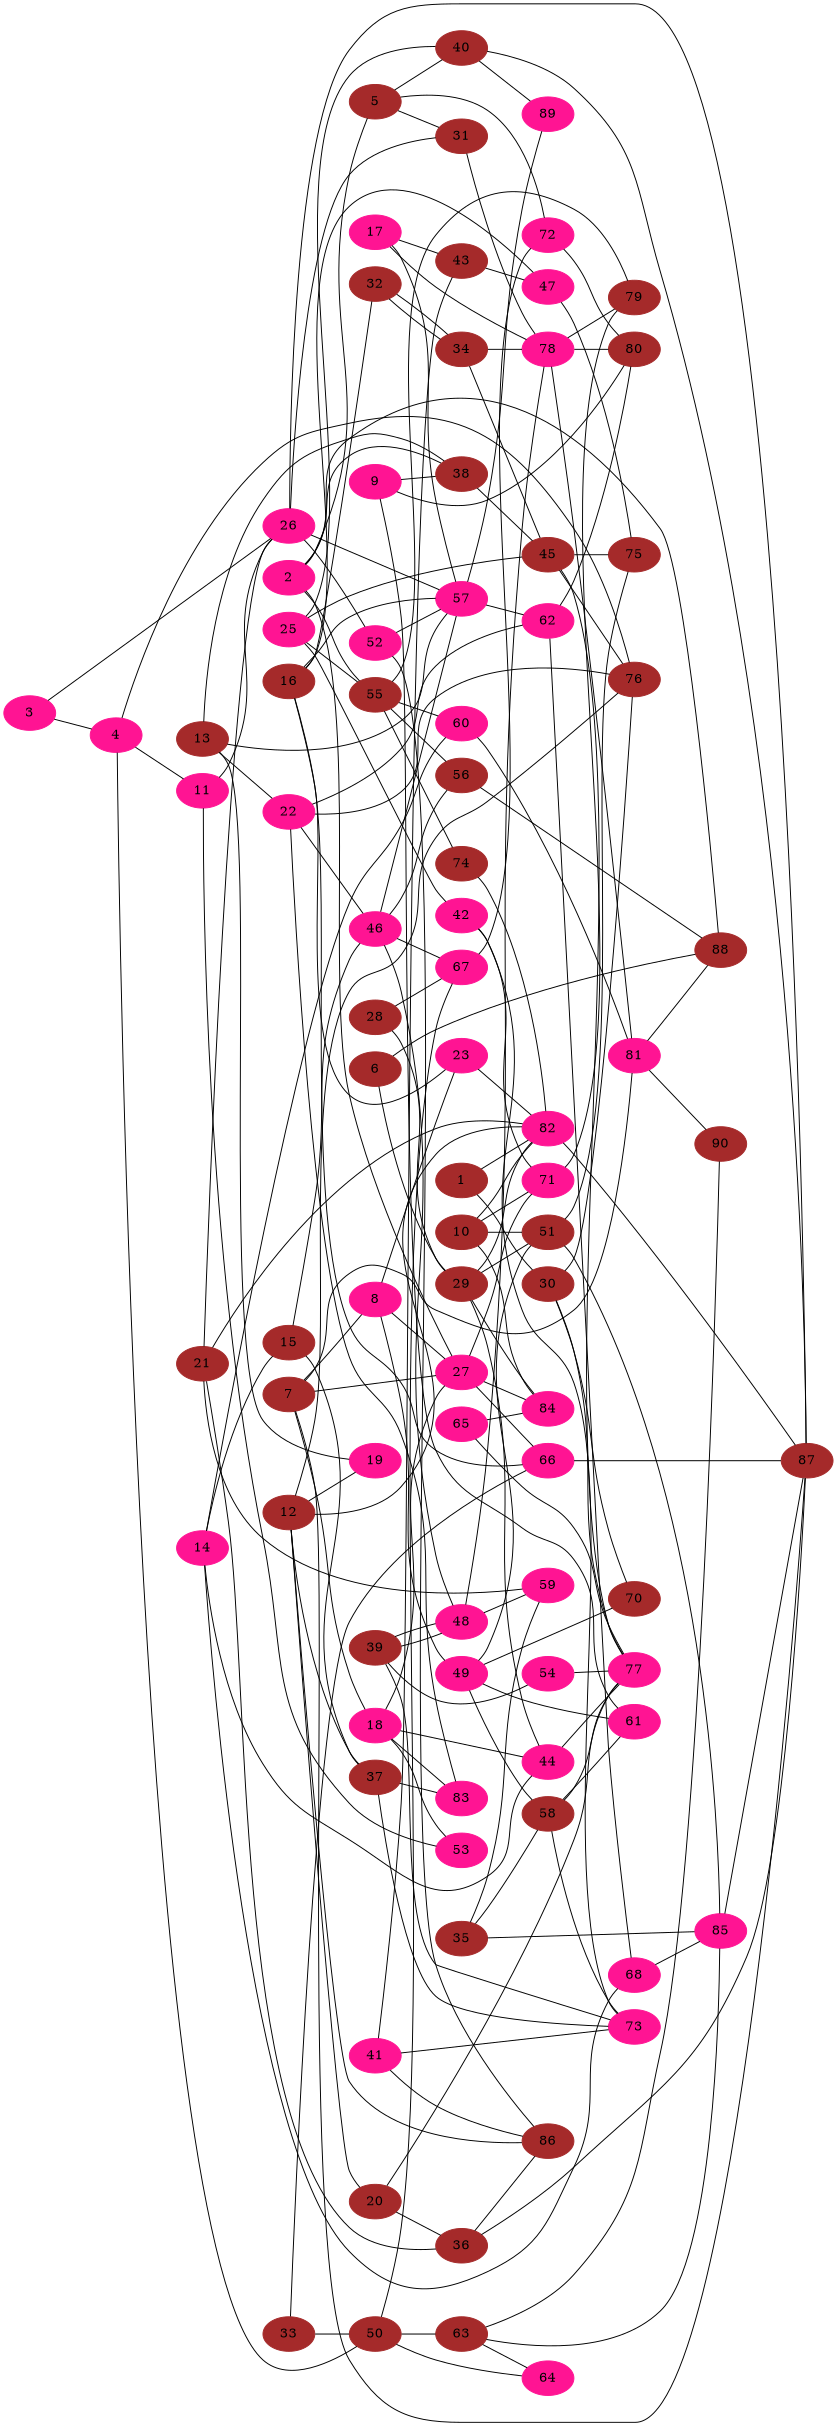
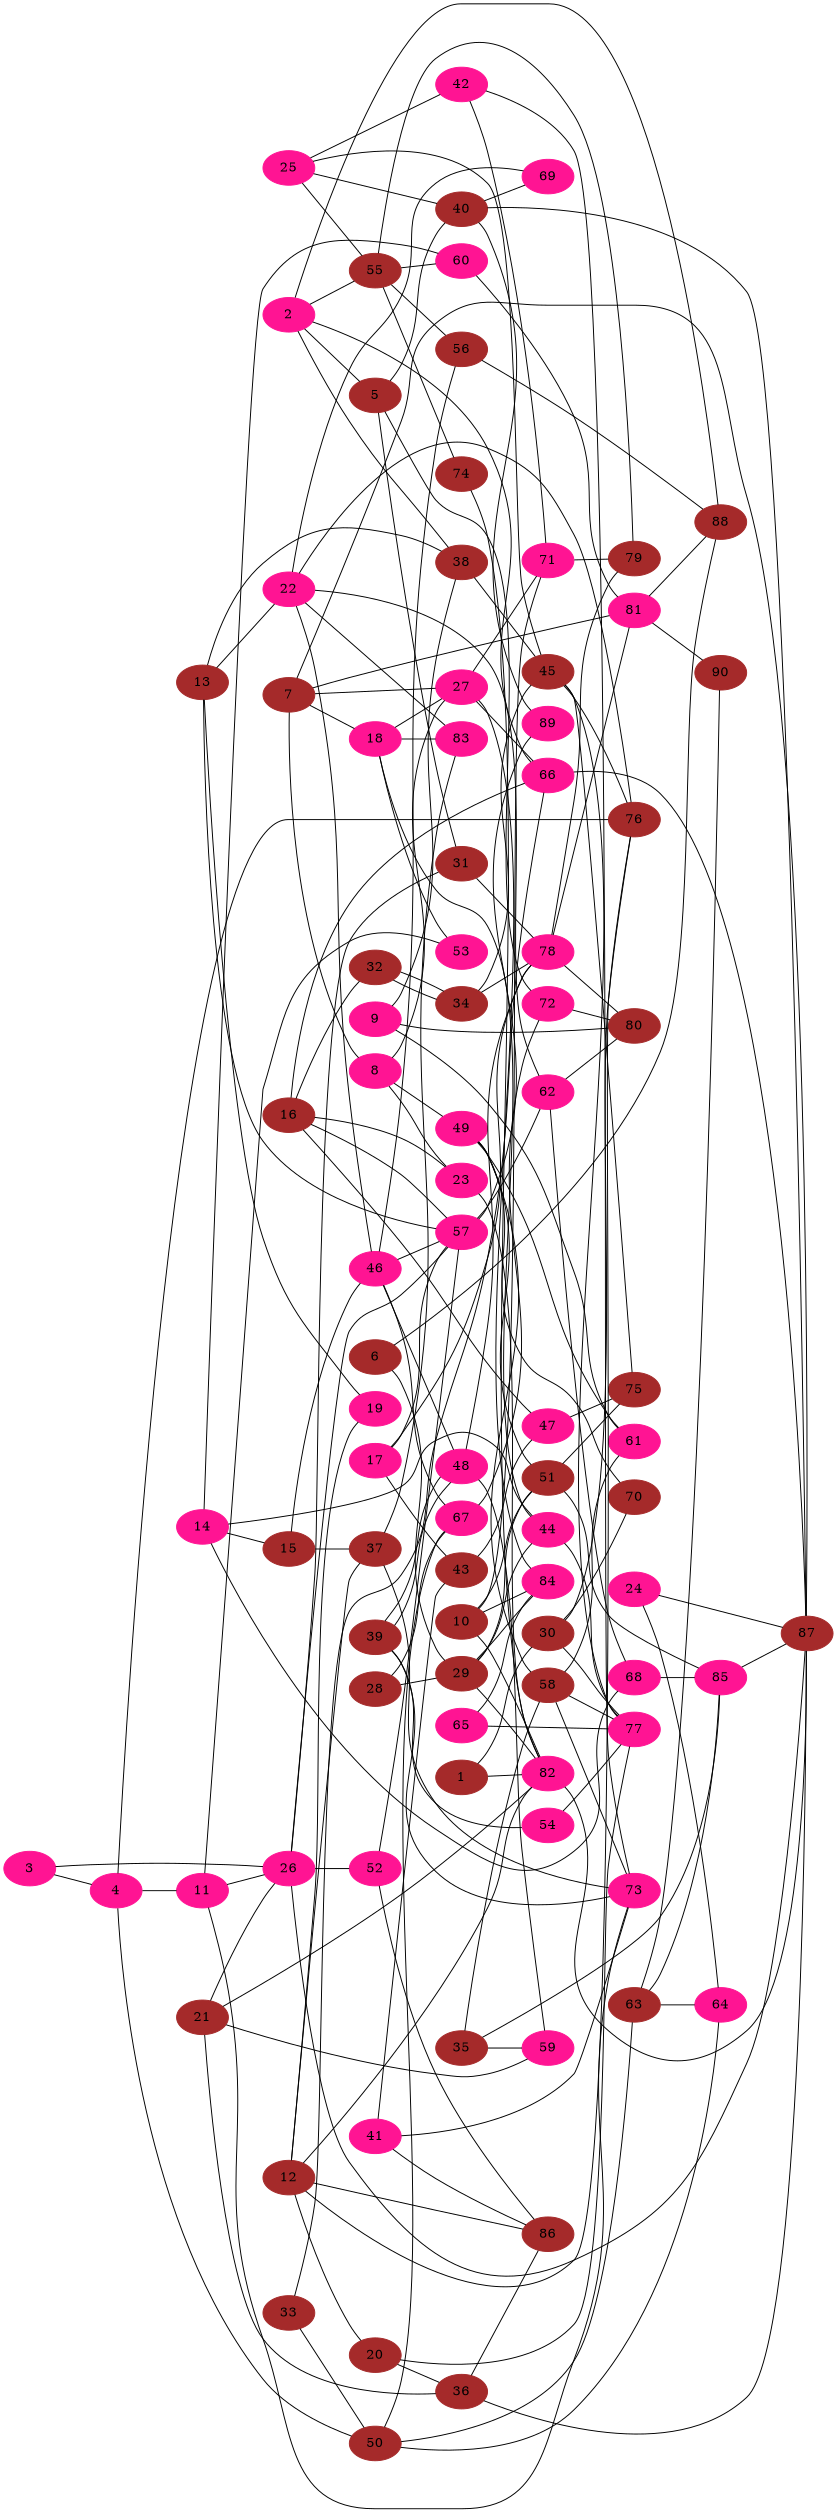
node "69": added
edge "2" -- "27": now "2" -- "66"
node "24": added
edge "11" -- "73": added
